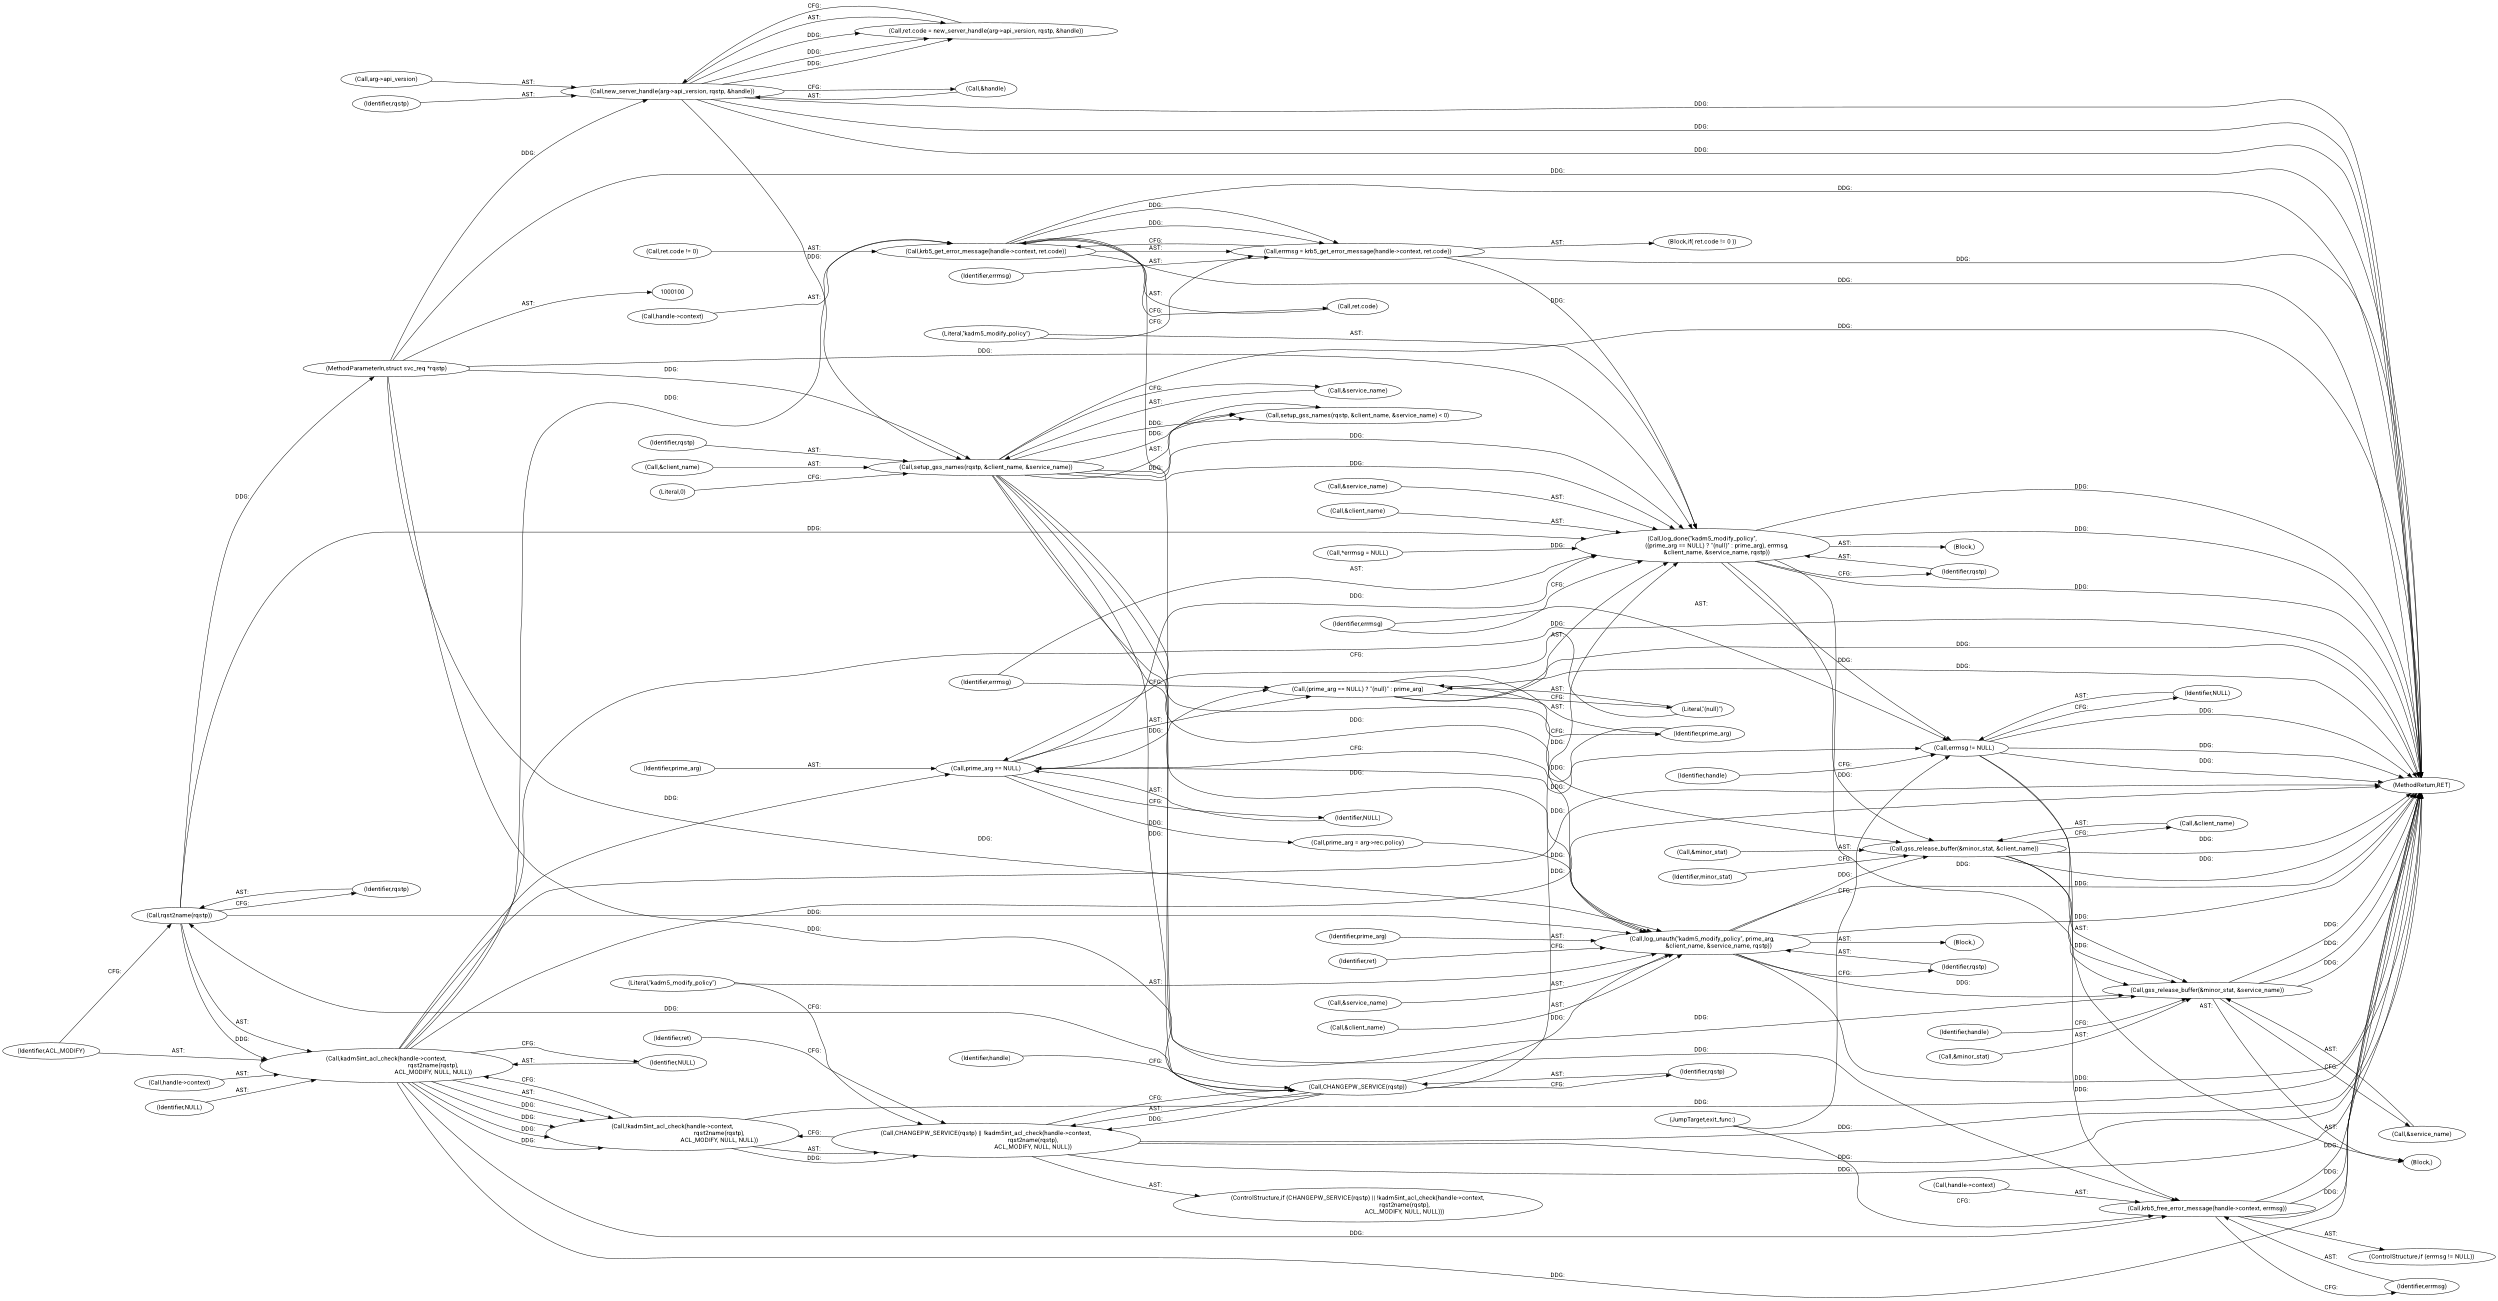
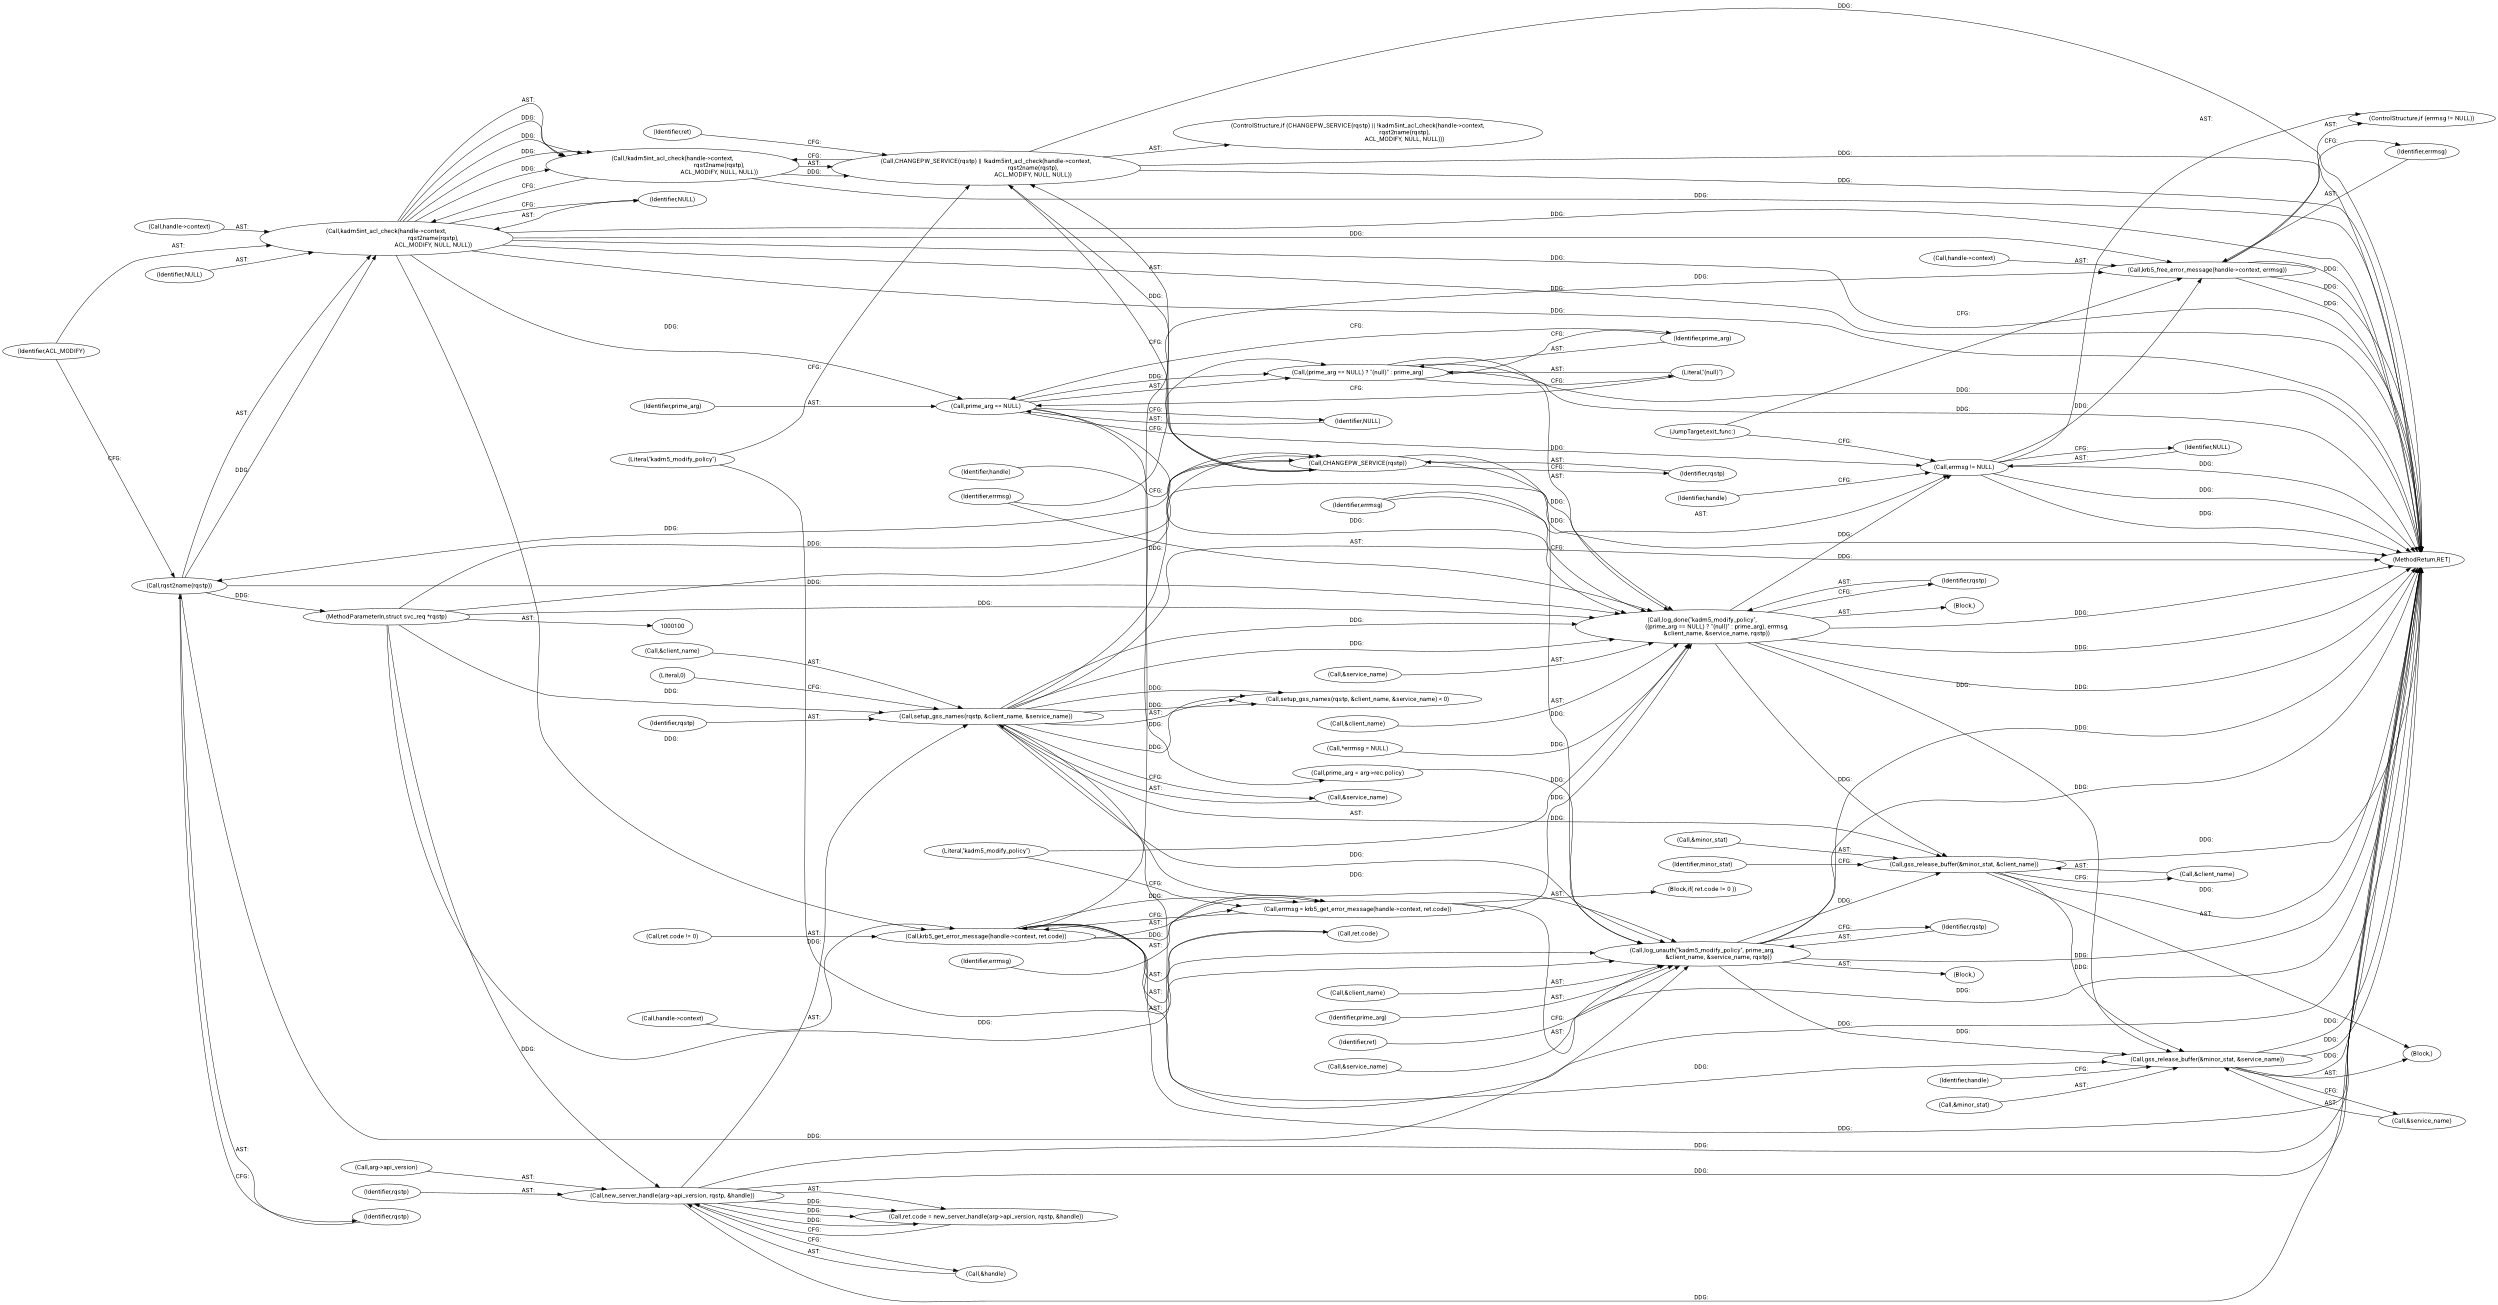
edge "(Call,krb5_get_error_message(handle->context, ret.code))" -> "(Call,ret.code)": label "CFG: " -> "AST: "
edge "(Call,errmsg != NULL)" -> "(Call,gss_release_buffer(&minor_stat, &service_name))": now "(Call,errmsg != NULL)" -> "(ControlStructure,if (errmsg != NULL))"
